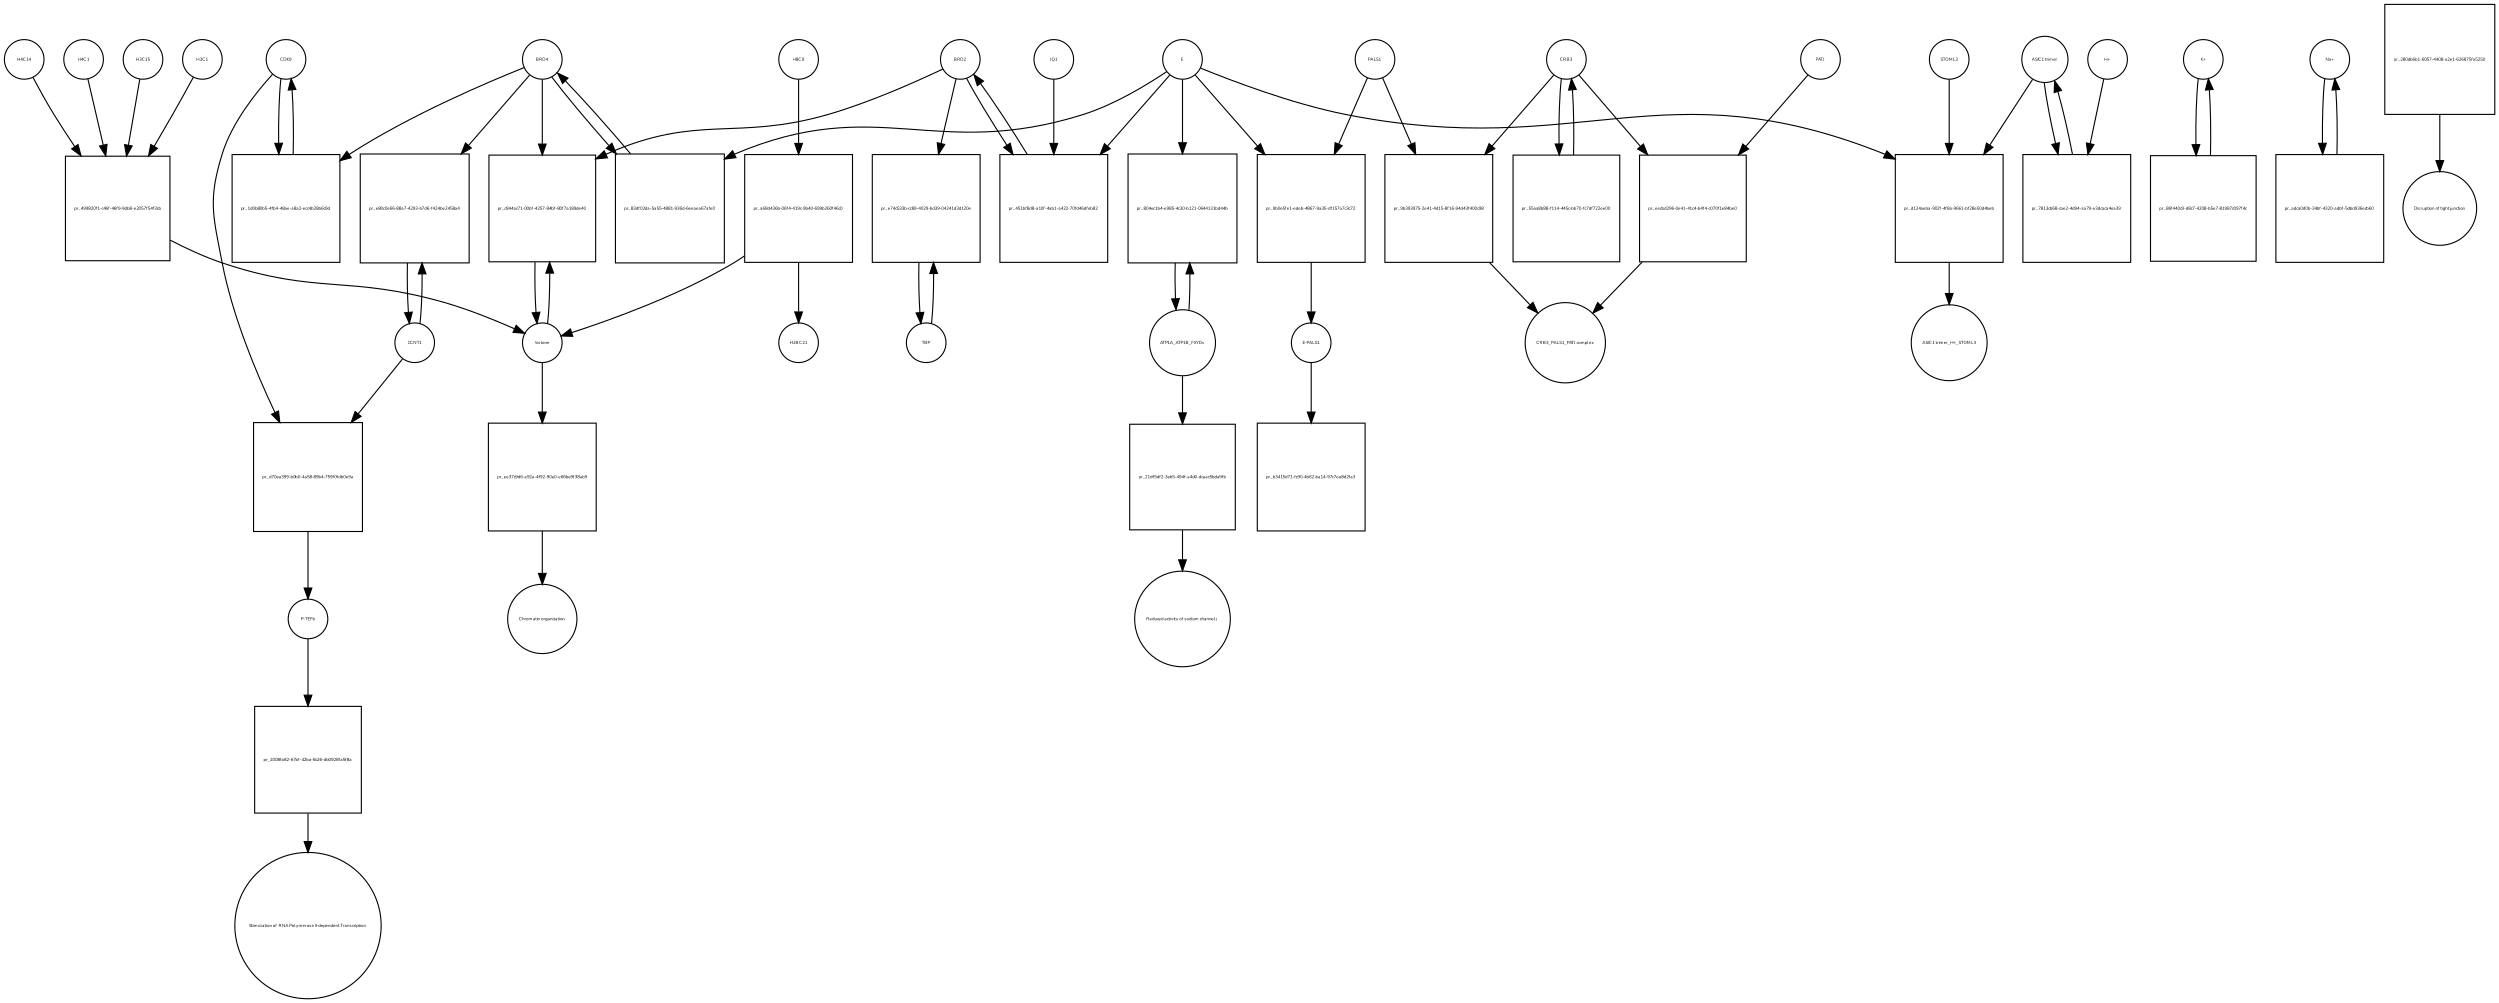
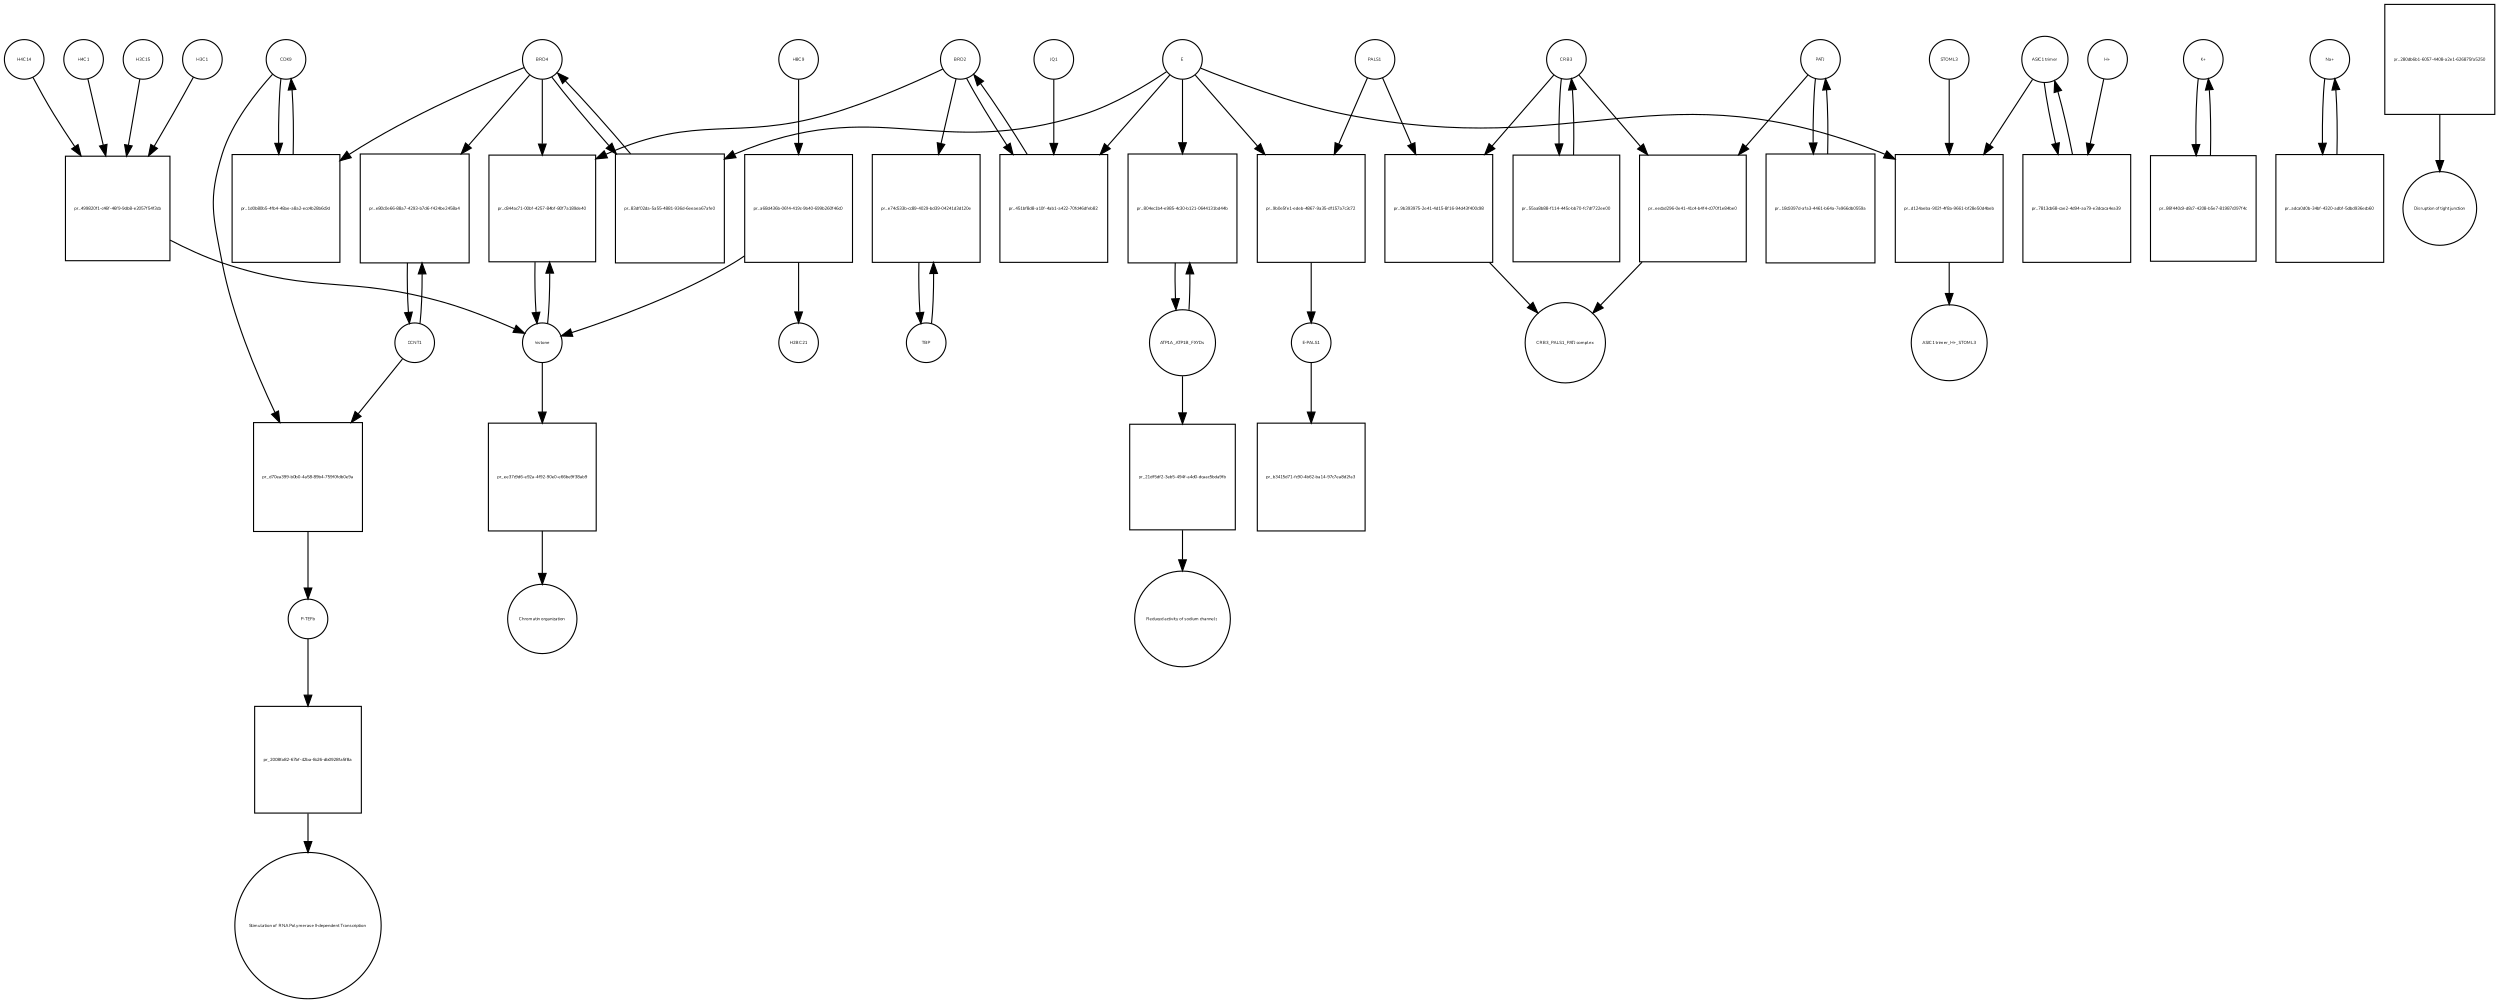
node "pr_18c9397d-afa3-4461-b64a-7e966db0559a": added
